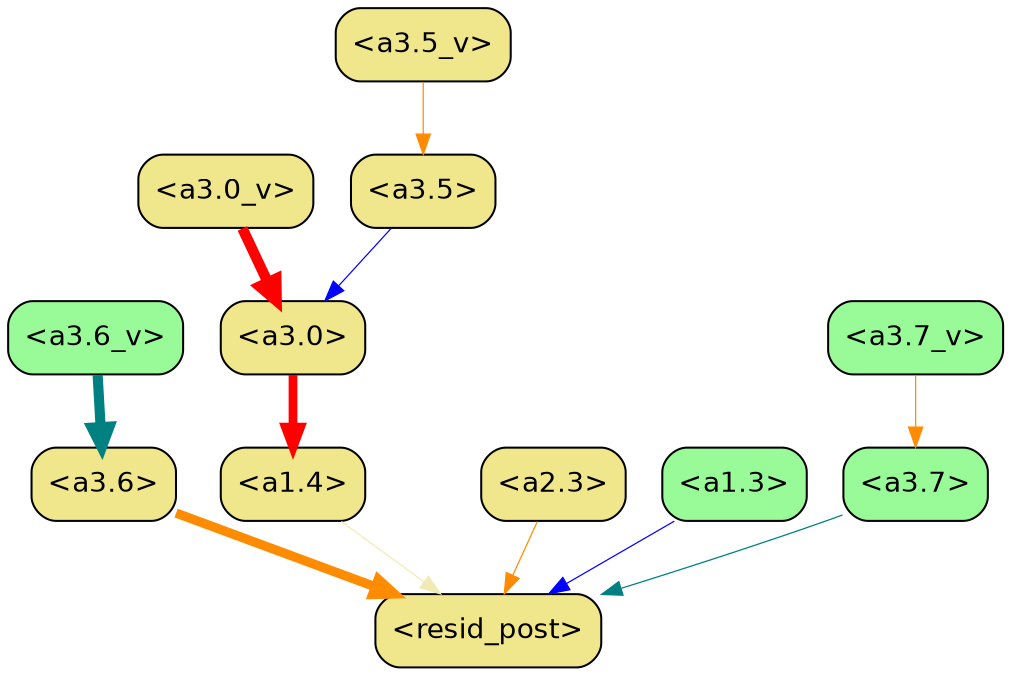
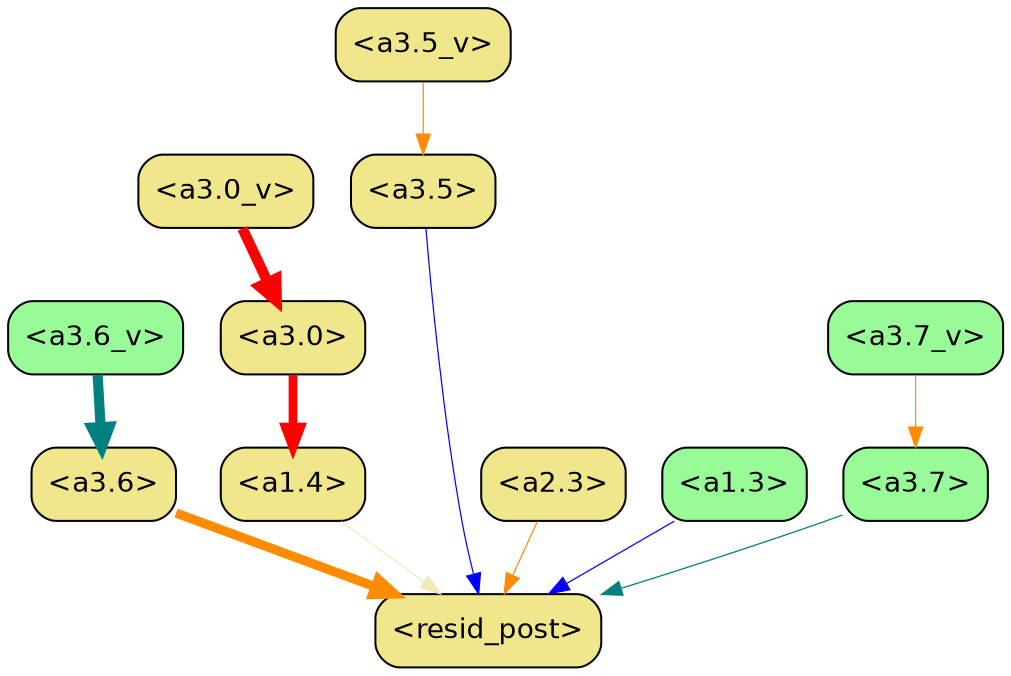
edge "<a3.5>" -> "<a3.0>": now "<a3.5>" -> "<resid_post>"
